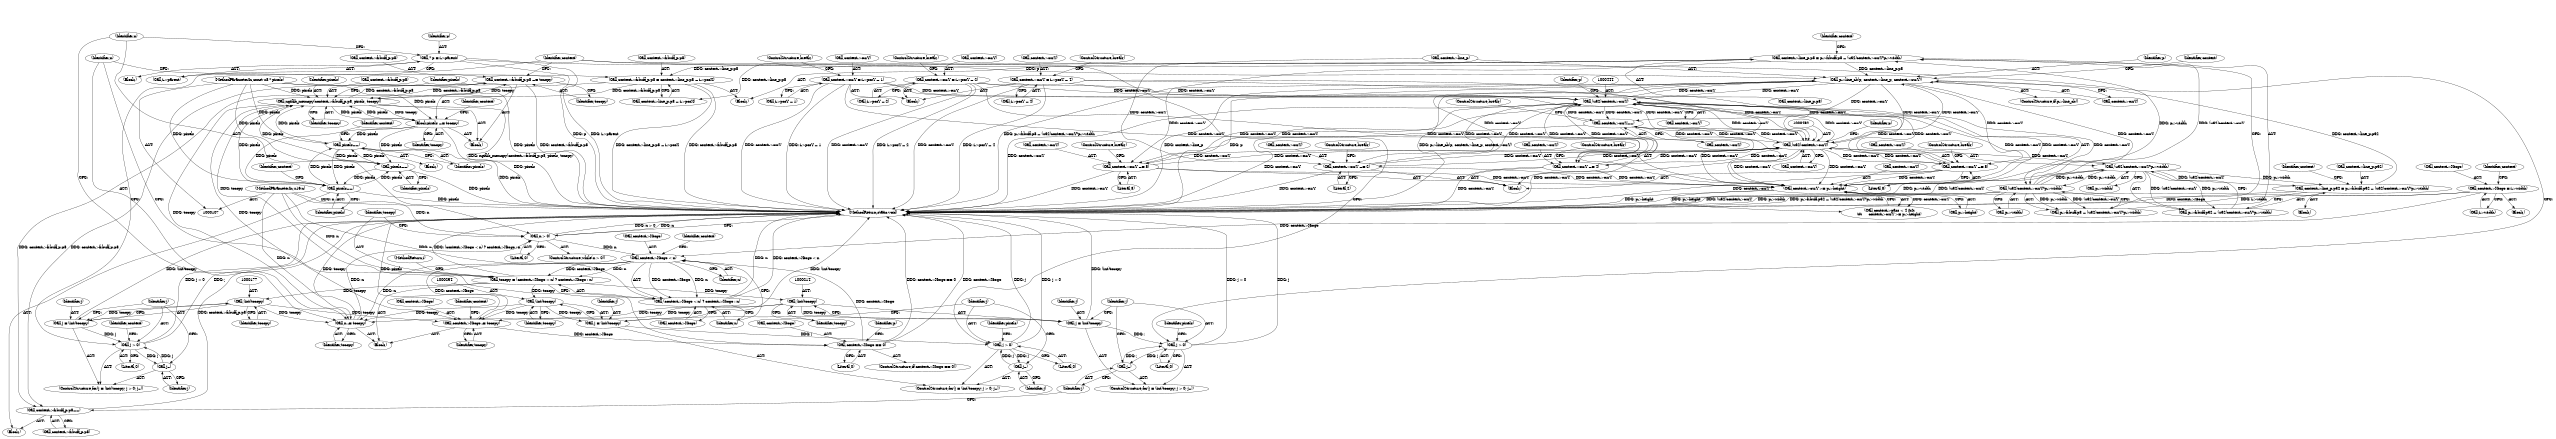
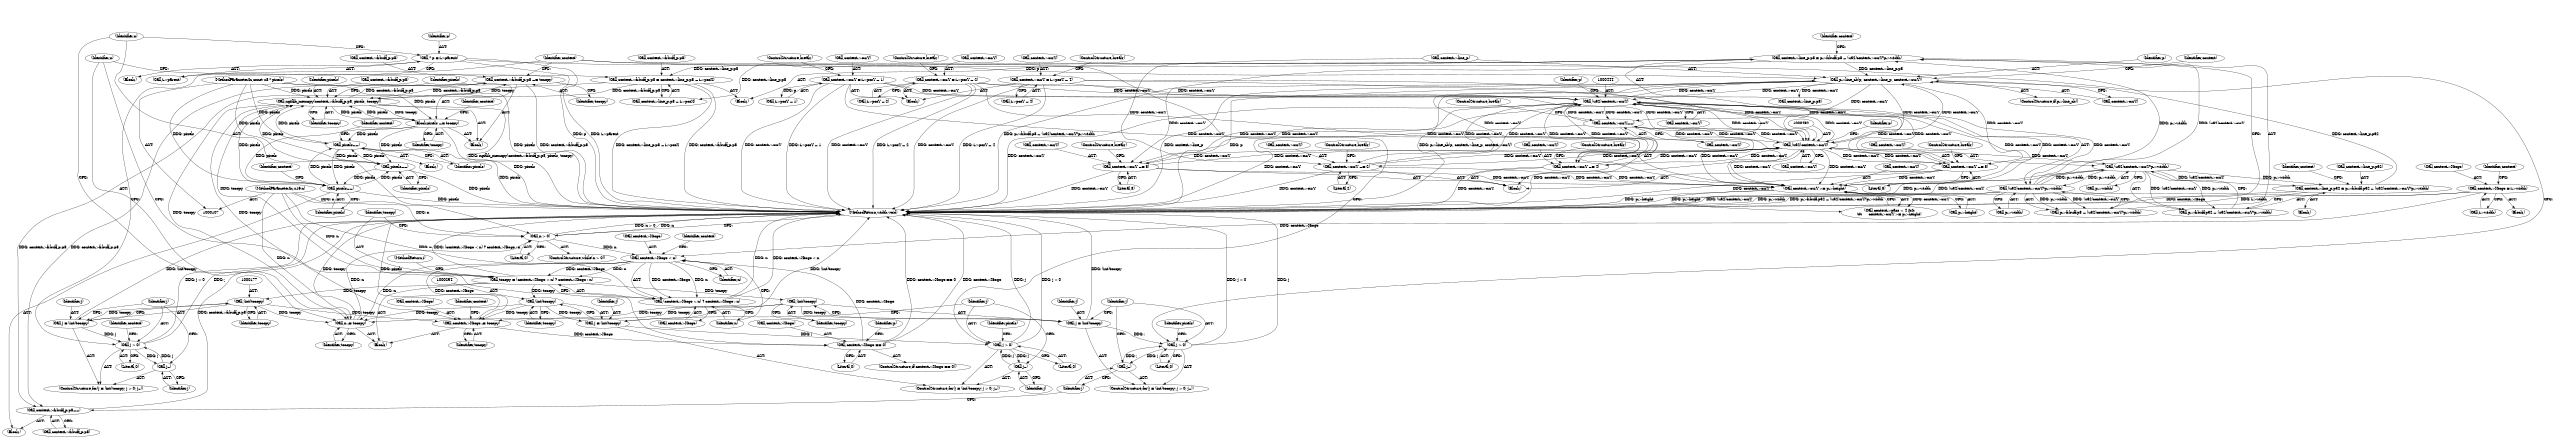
edge "(Call,context->curY = i->posY + 1)" -> "(Call,i->posY + 1)": label "CFG: " -> "DDG: p"
edge "(Call,p->line_cb(p, context->line_p, context->curY))" -> "(Call,context->curY >= p->height)": now "(Call,p->line_cb(p, context->line_p, context->curY))" -> "(Call,context->line_p.p8)"
node "(MethodReturn,static void)": label "(MethodReturn,static void)" -> "(MethodReturn,width void)"
node "1000214": removed
